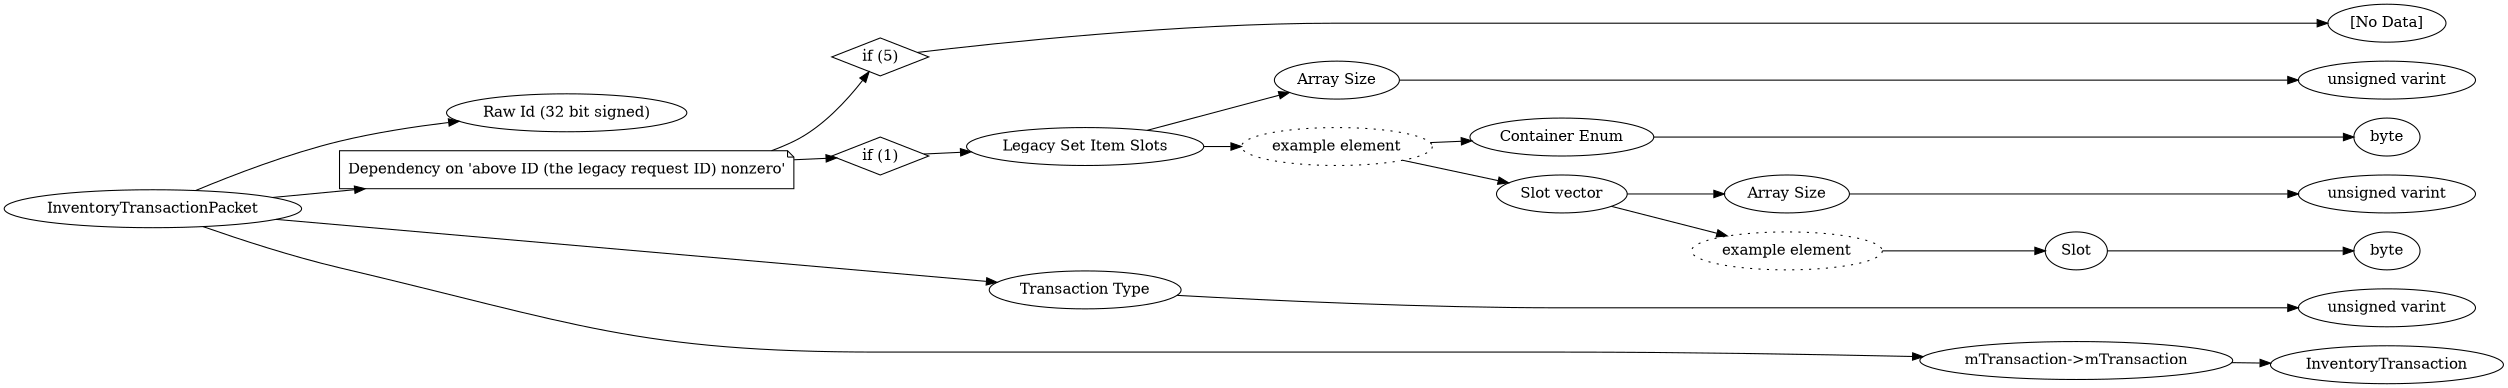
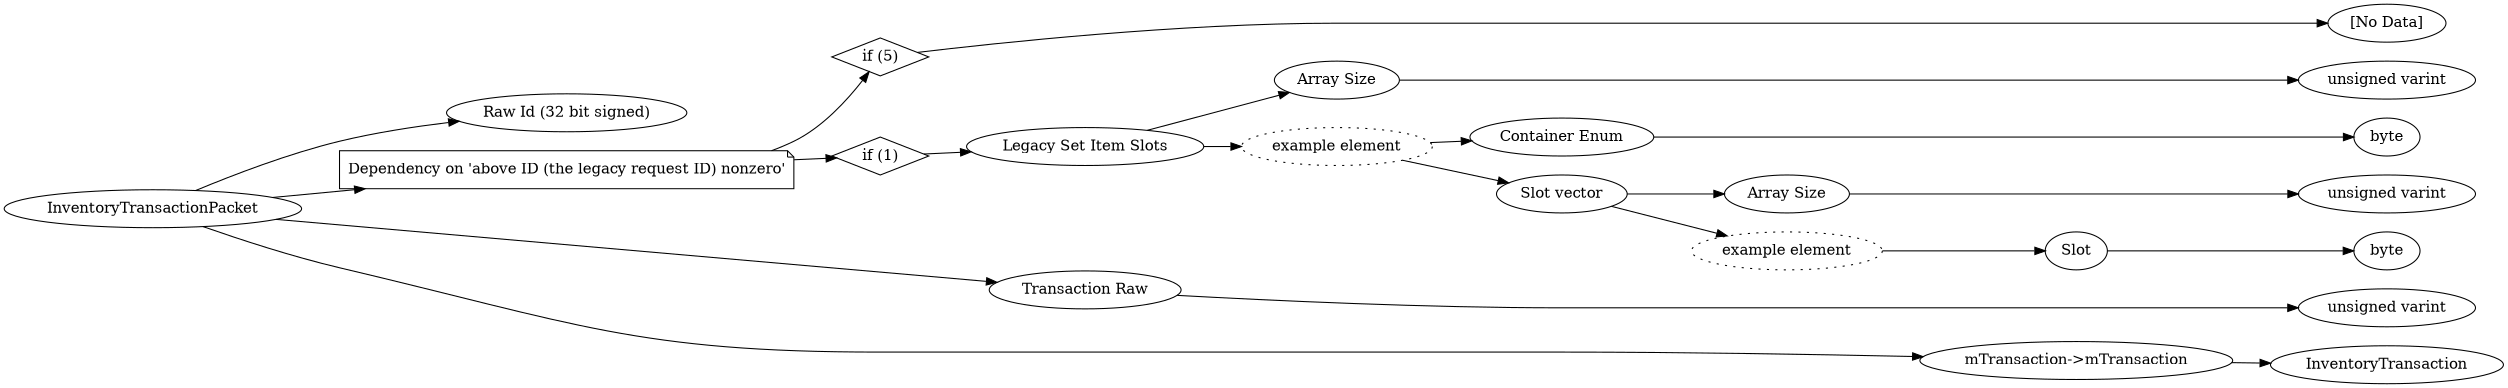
node "Transaction Type": label "Transaction Type" -> "Transaction Raw"
